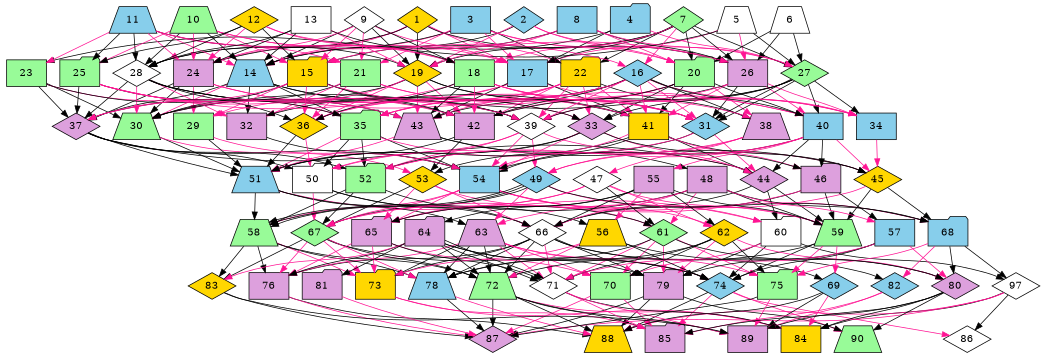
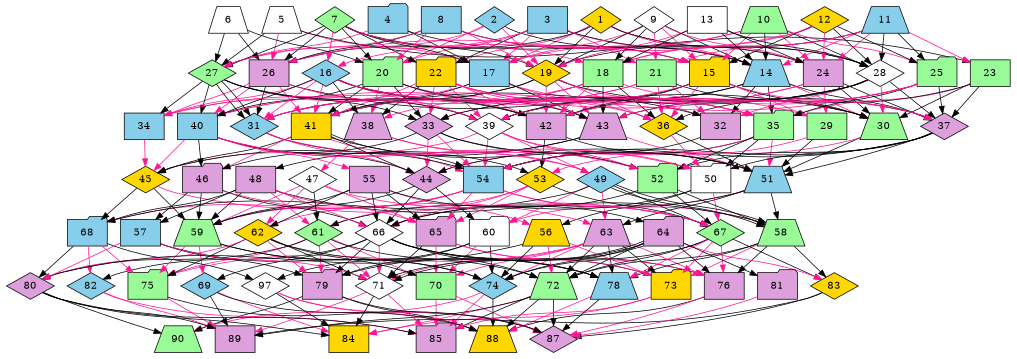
edge "48" -> "57": color deeppink -> black
node "86": removed
